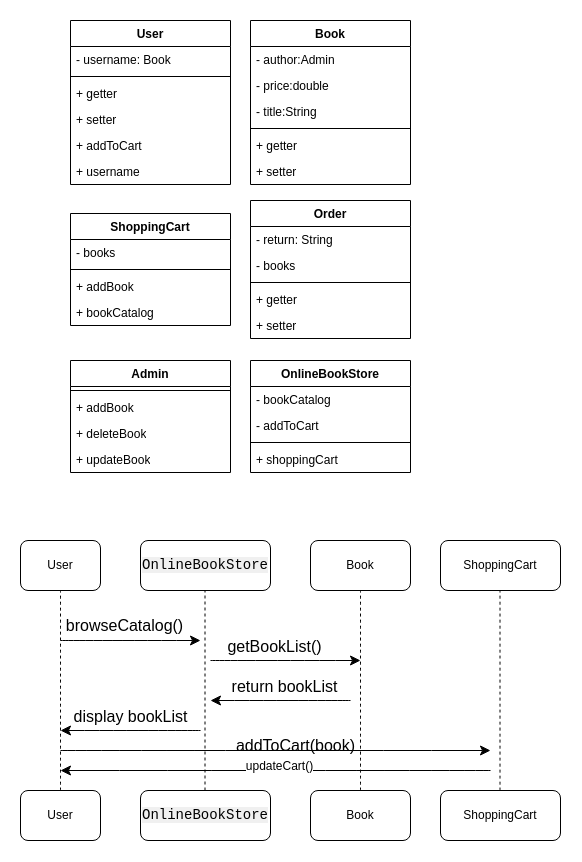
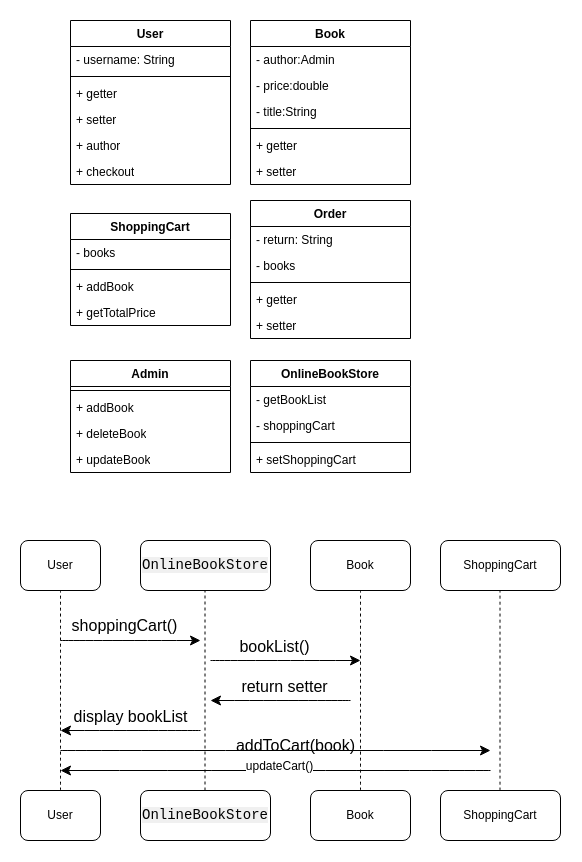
node "- username: Book": label "- username: Book" -> "- username: String"
node "+ addToCart": label "+ addToCart" -> "+ author"
node "+ username": label "+ username" -> "+ checkout"
node "+ bookCatalog": label "+ bookCatalog" -> "+ getTotalPrice"
node "- bookCatalog": label "- bookCatalog" -> "- getBookList"
node "- addToCart": label "- addToCart" -> "- shoppingCart"
node "+ shoppingCart": label "+ shoppingCart" -> "+ setShoppingCart"
node "browseCatalog()": label "browseCatalog()" -> "shoppingCart()"
node "getBookList()": label "getBookList()" -> "bookList()"
node "return bookList": label "return bookList" -> "return setter"
